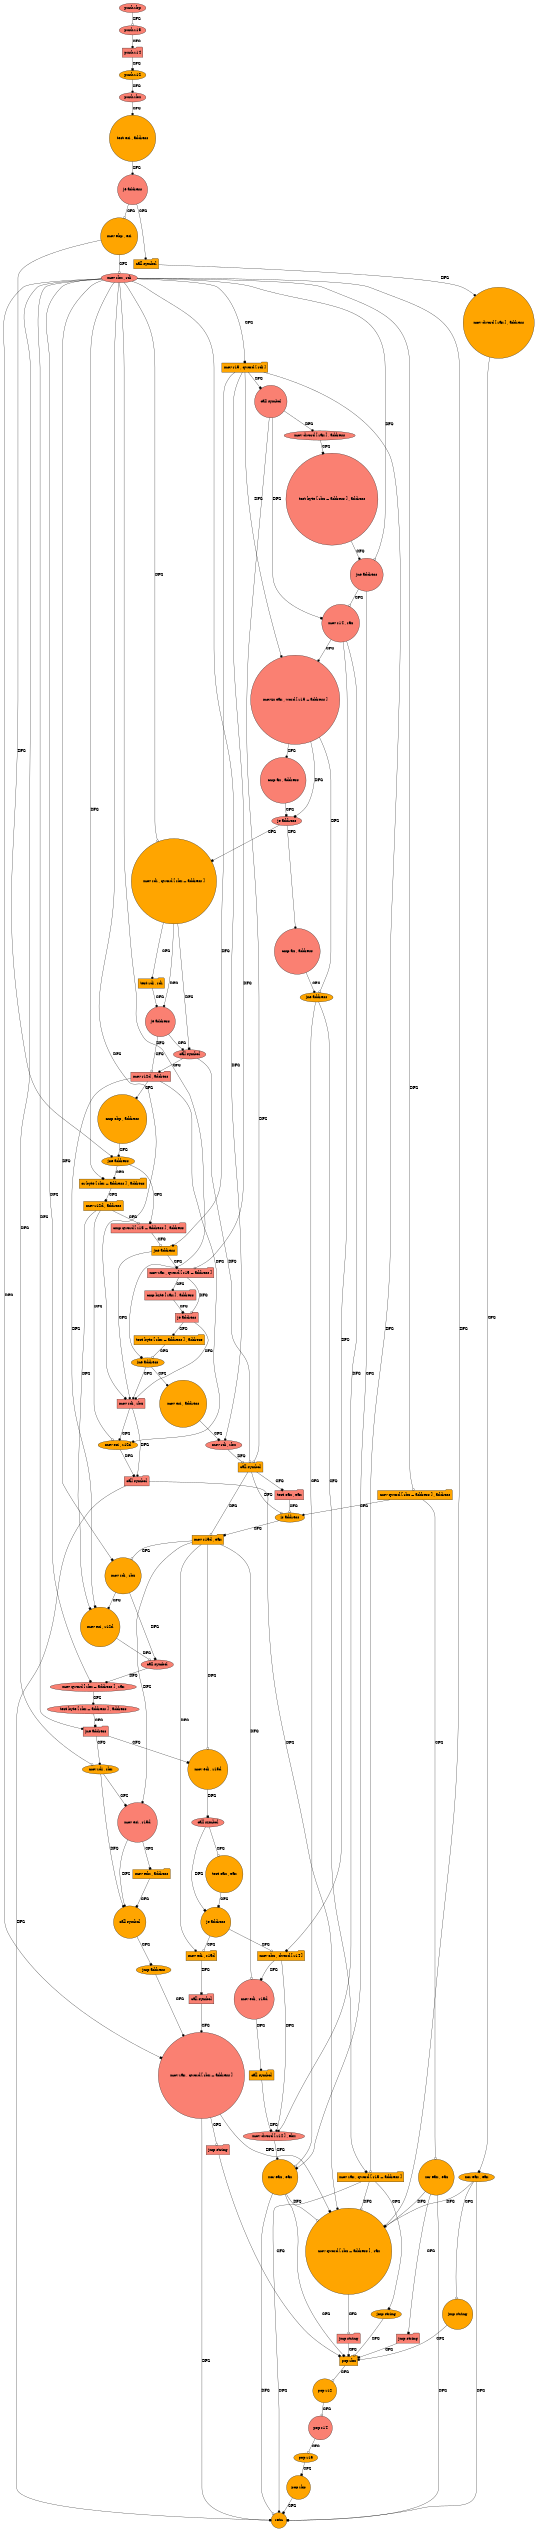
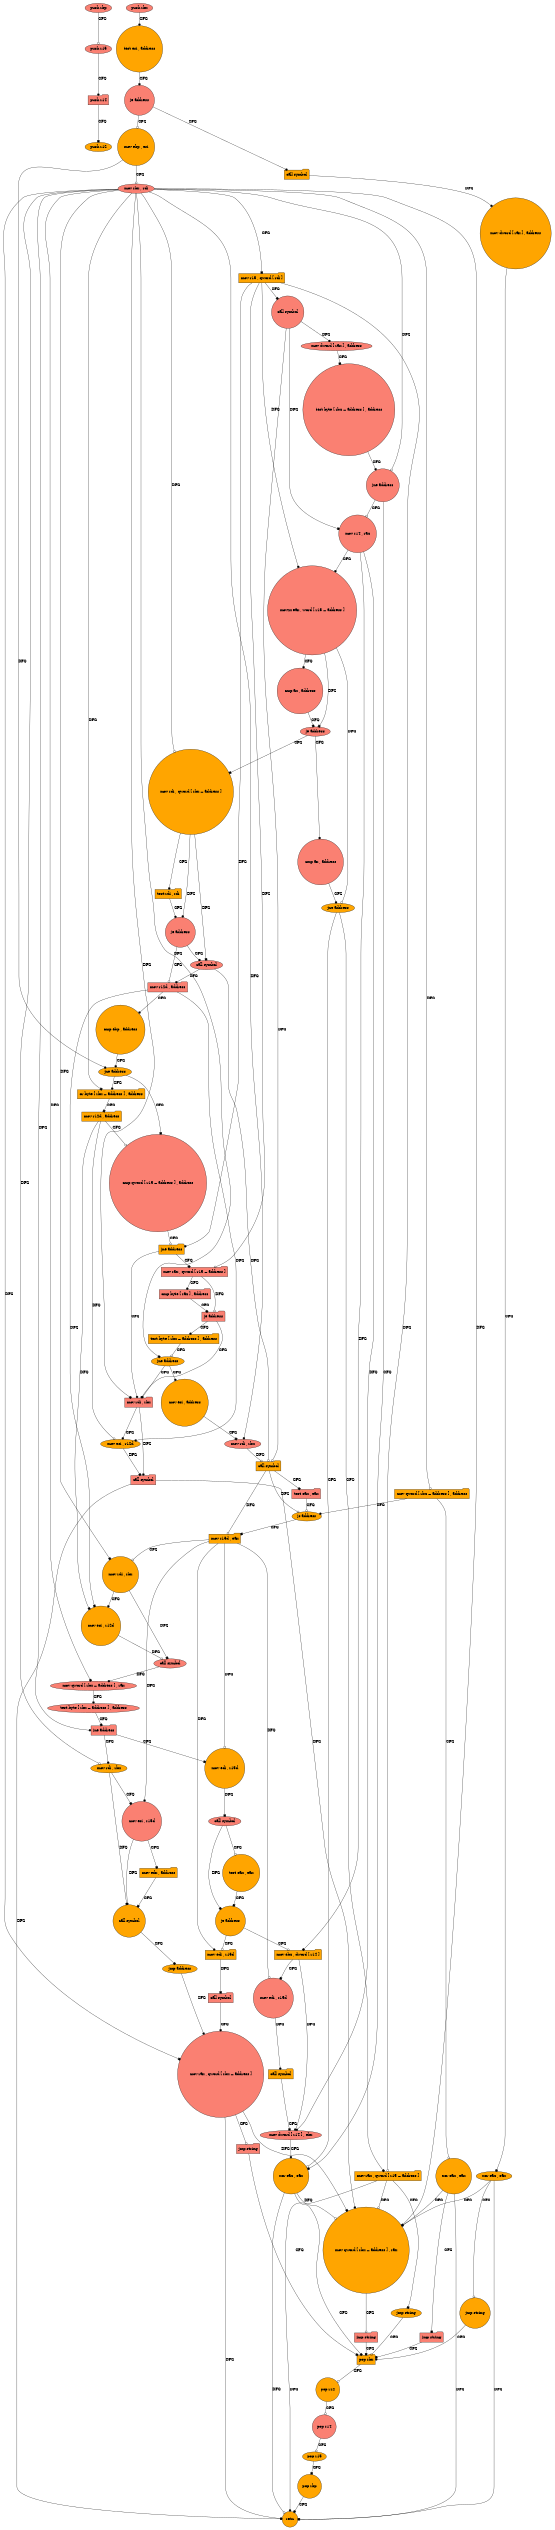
edge "push r12" -> "push rbx": removed, label "CFG"
node "cmp qword [ r15 + address ] , address": shape folder -> circle
